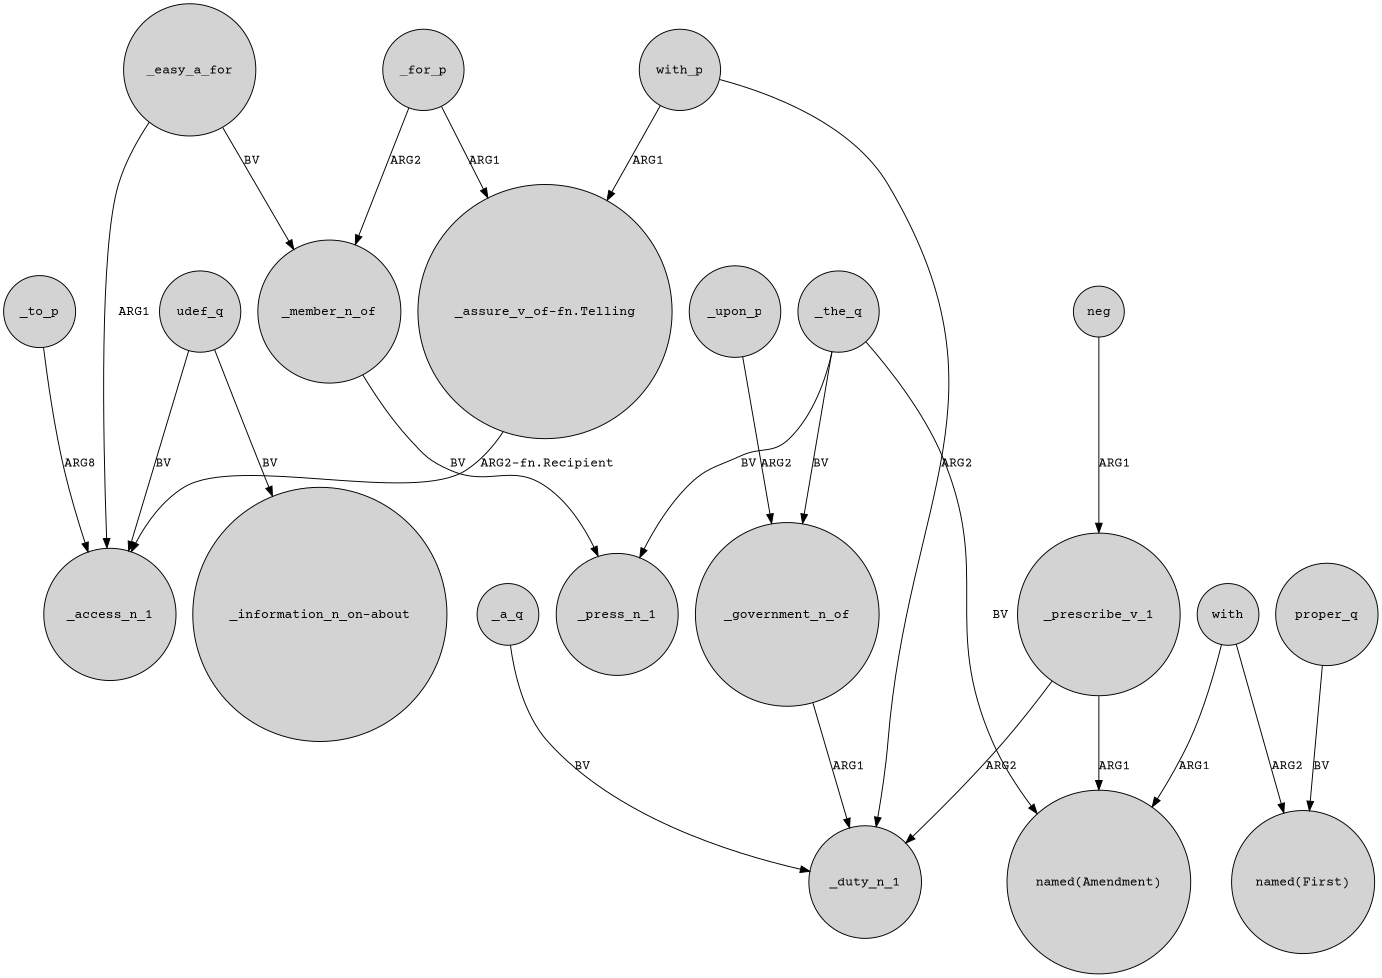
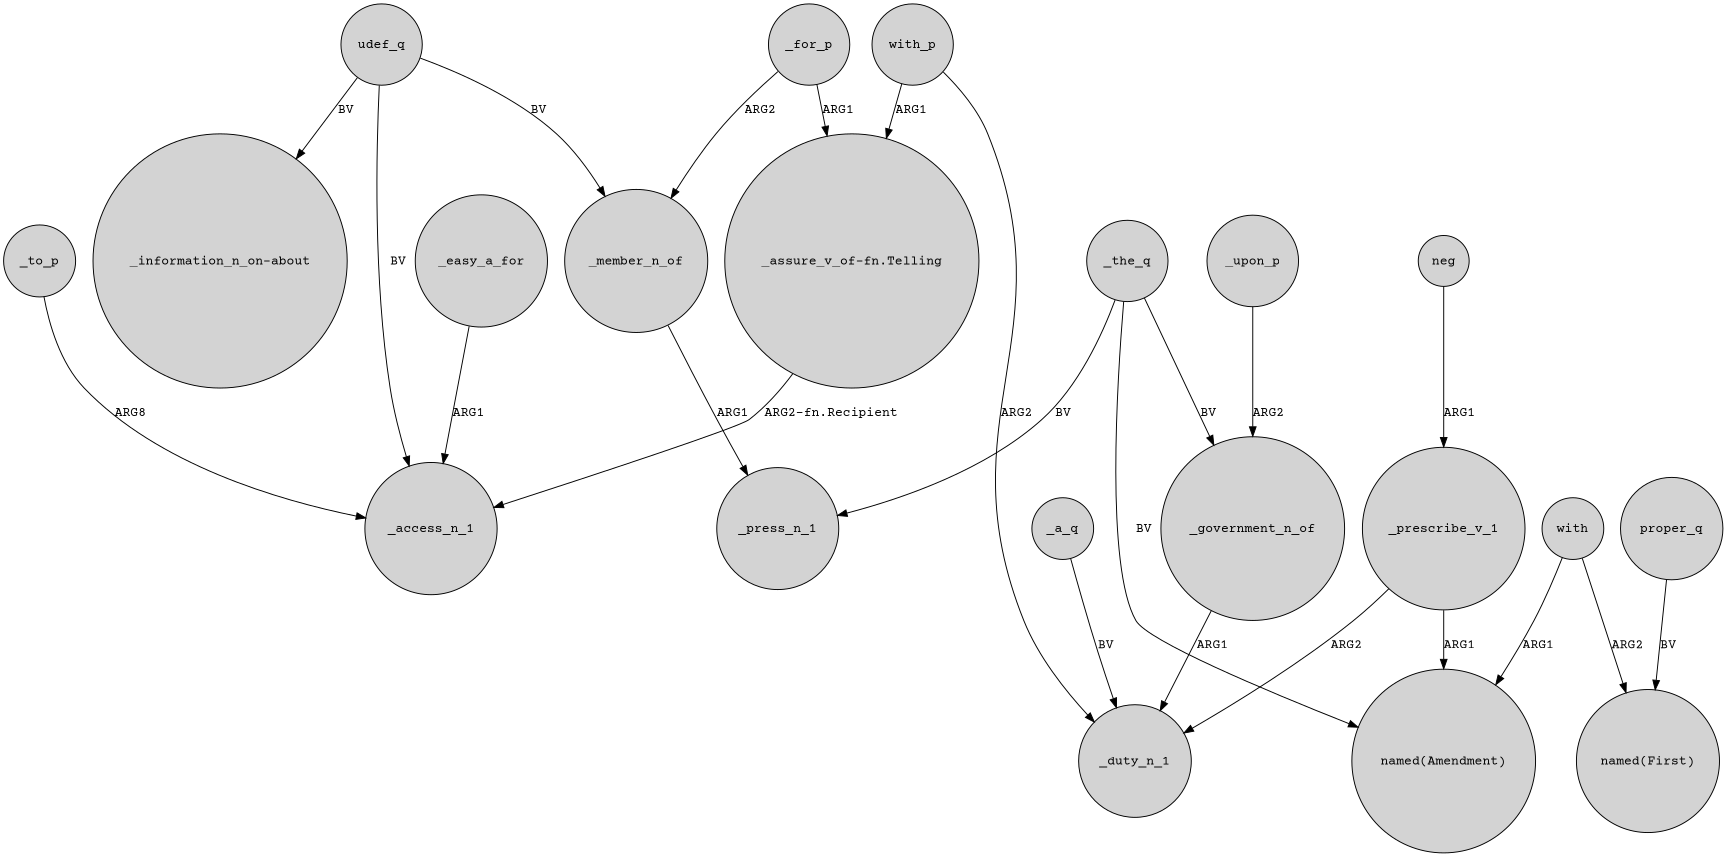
edge "_easy_a_for" -> "_member_n_of": now "udef_q" -> "_member_n_of"
edge "_member_n_of" -> "_press_n_1": label "BV" -> "ARG1"
